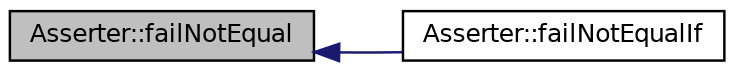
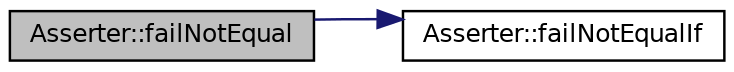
edge "Asserter::failNotEqualIf" -> "Asserter::failNotEqual": reversed
